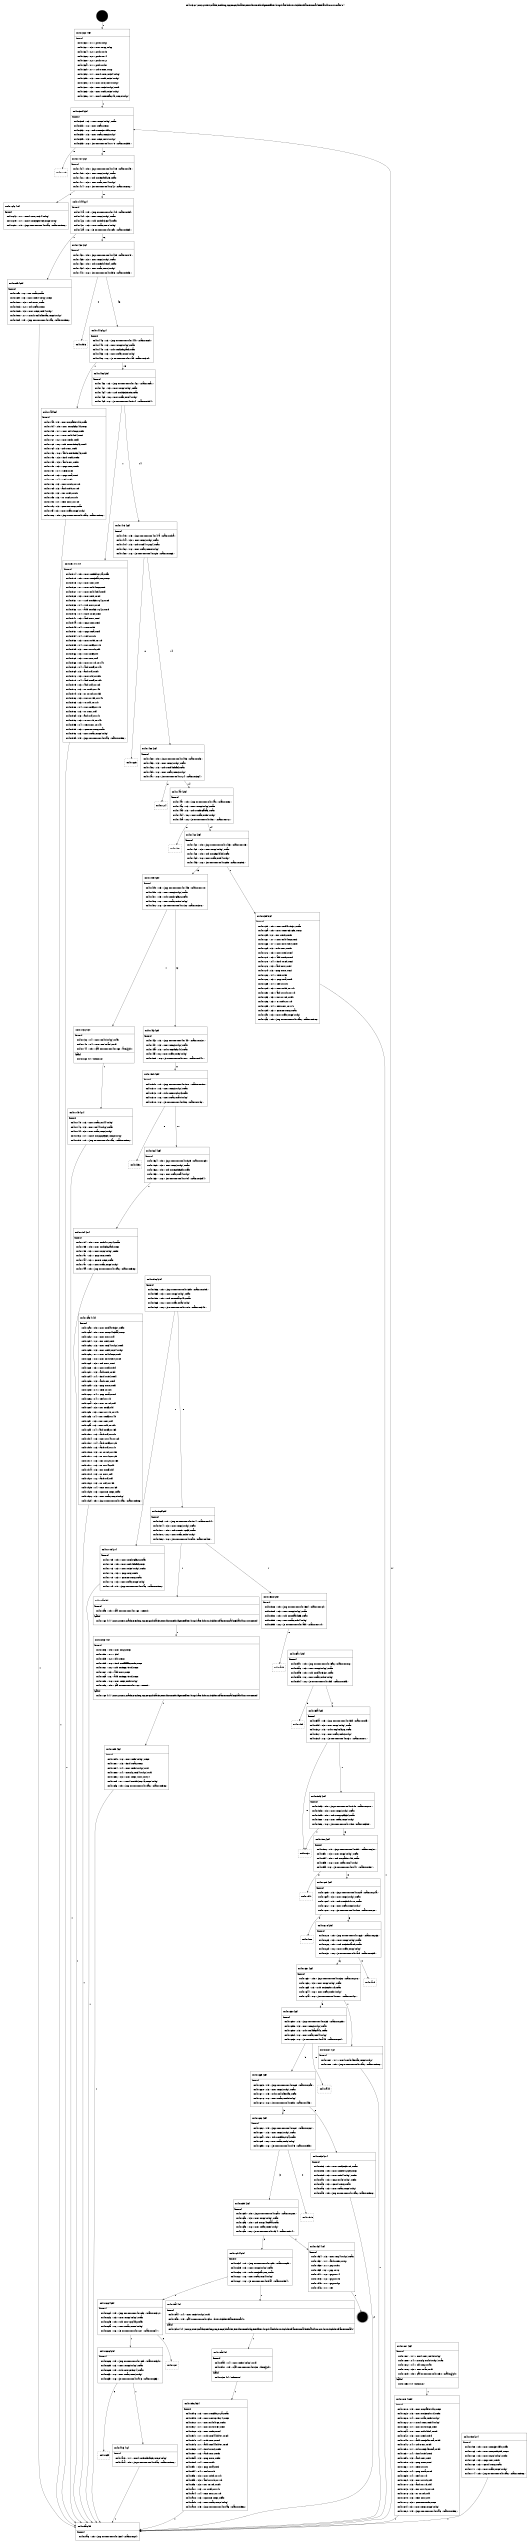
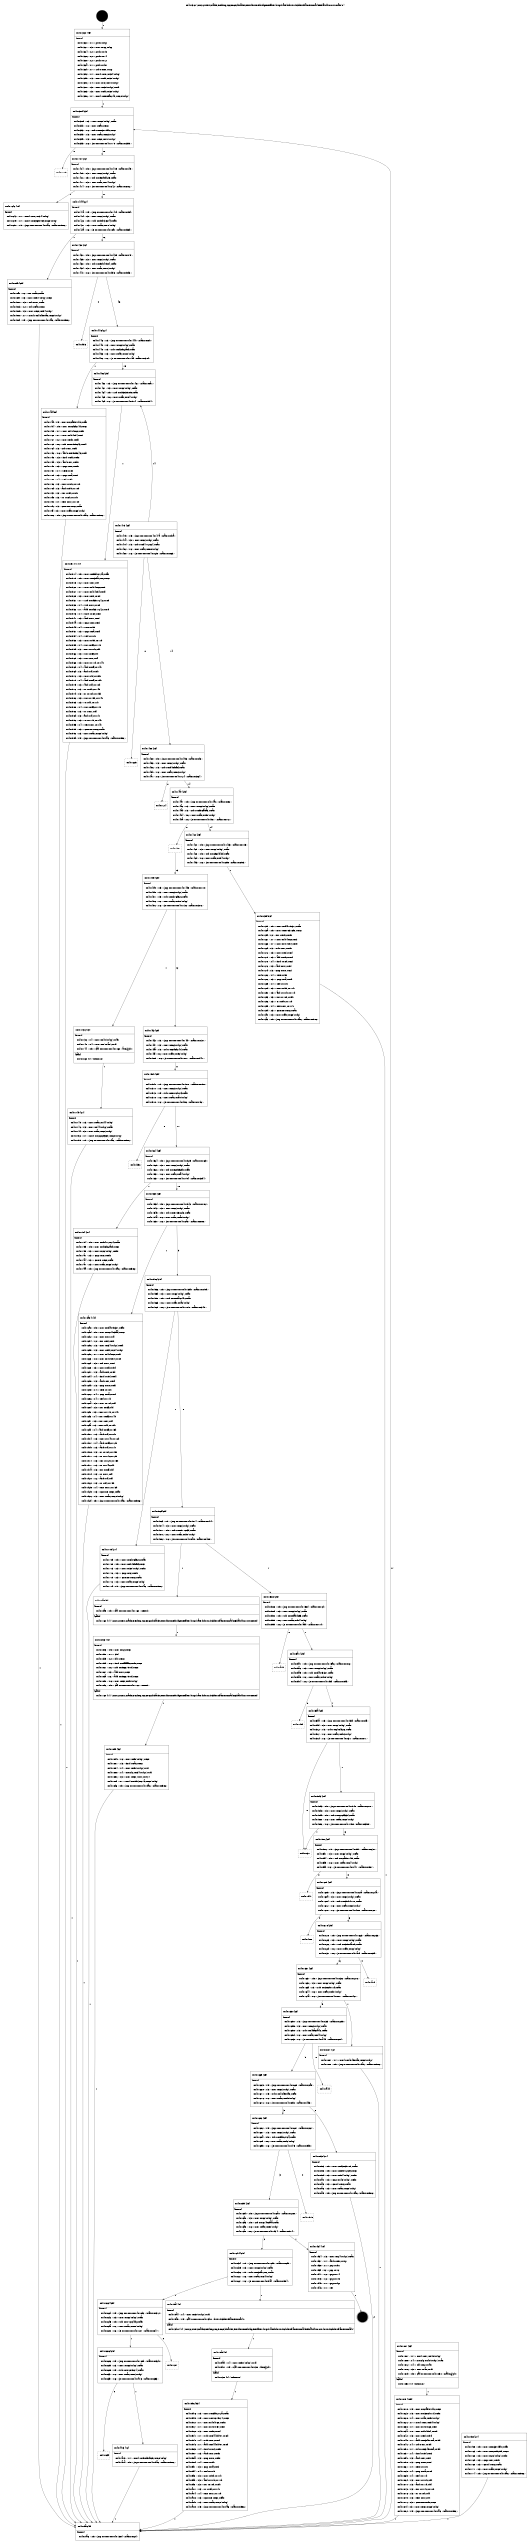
edge "0x40145c [25]" -> "0x401475 [25]": reversed
edge "0x4014c0 [25]" -> "0x4014d9 [25]": now "0x401b81" -> "0x4014d9 [25]"
node "0x40153d [25]": added
edge "0x401588 [25]" -> "0x4015a1 [25]": added, label "7"
